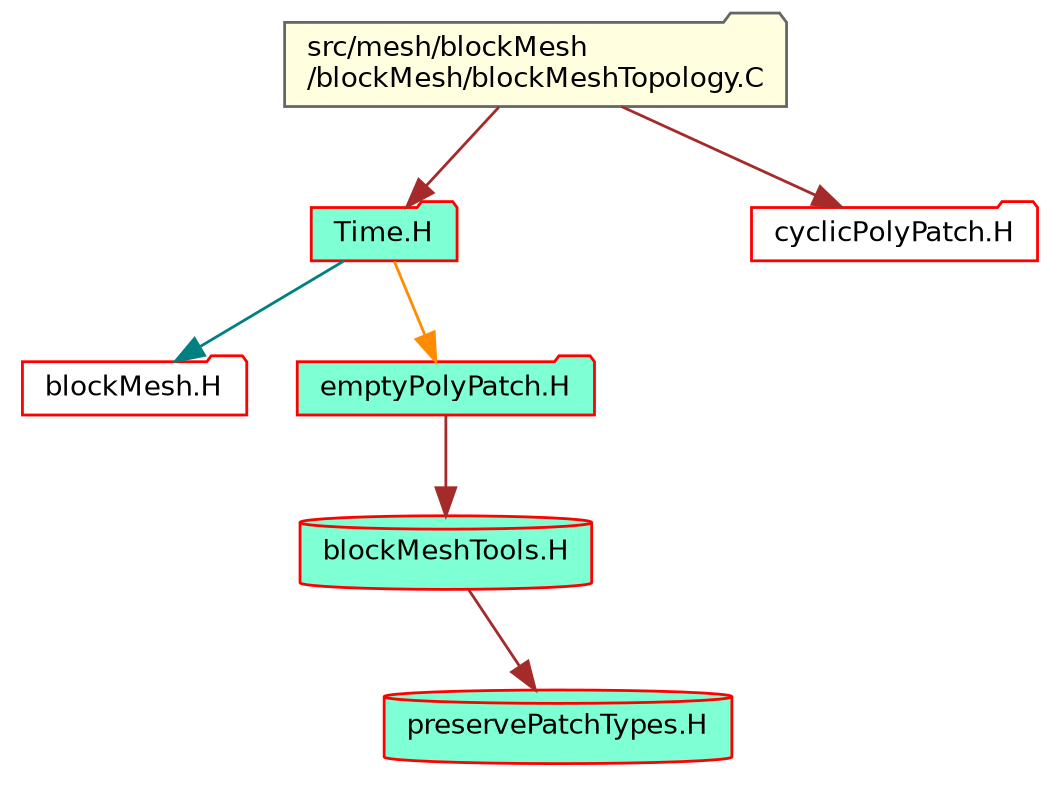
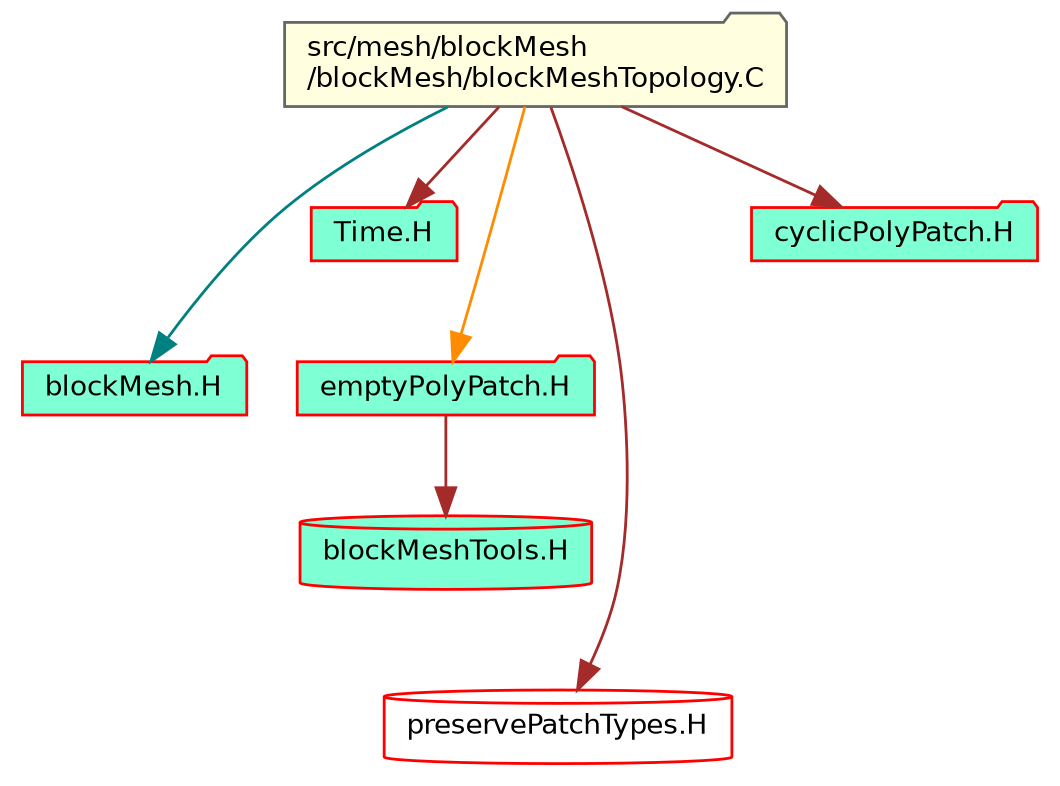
node "cyclicPolyPatch.H": fillcolor white -> aquamarine
edge "Time.H" -> "emptyPolyPatch.H": now "src/mesh/blockMesh /blockMesh/blockMeshTopology.C" -> "emptyPolyPatch.H"
edge "Time.H" -> "blockMesh.H": now "src/mesh/blockMesh /blockMesh/blockMeshTopology.C" -> "blockMesh.H"
node "blockMesh.H": fillcolor white -> aquamarine
edge "blockMeshTools.H" -> "preservePatchTypes.H": now "src/mesh/blockMesh /blockMesh/blockMeshTopology.C" -> "preservePatchTypes.H"
node "preservePatchTypes.H": fillcolor aquamarine -> white
